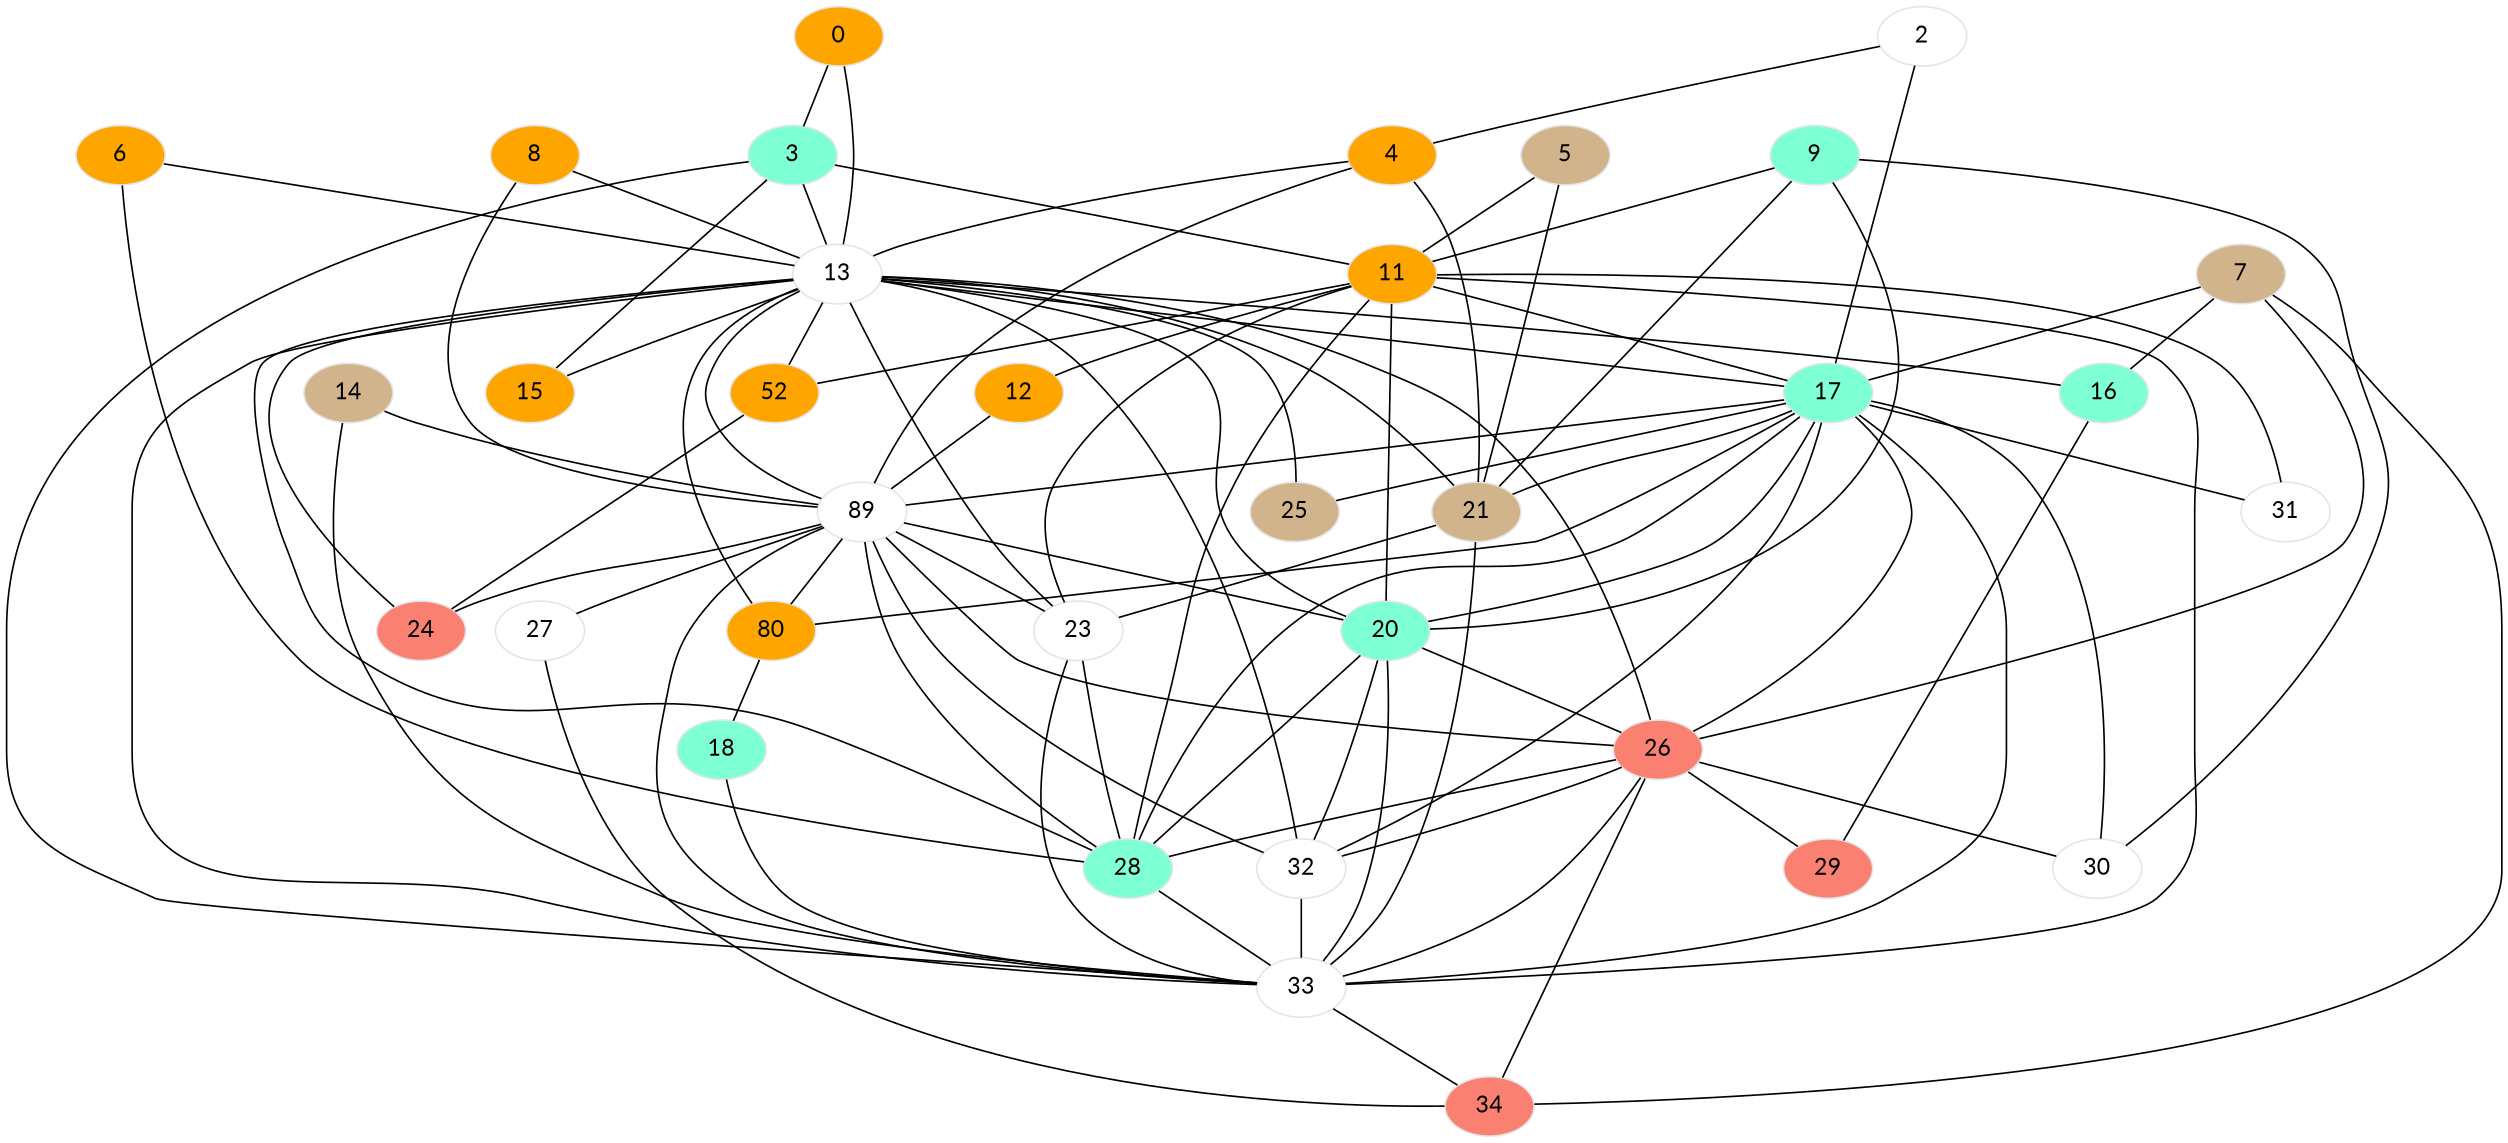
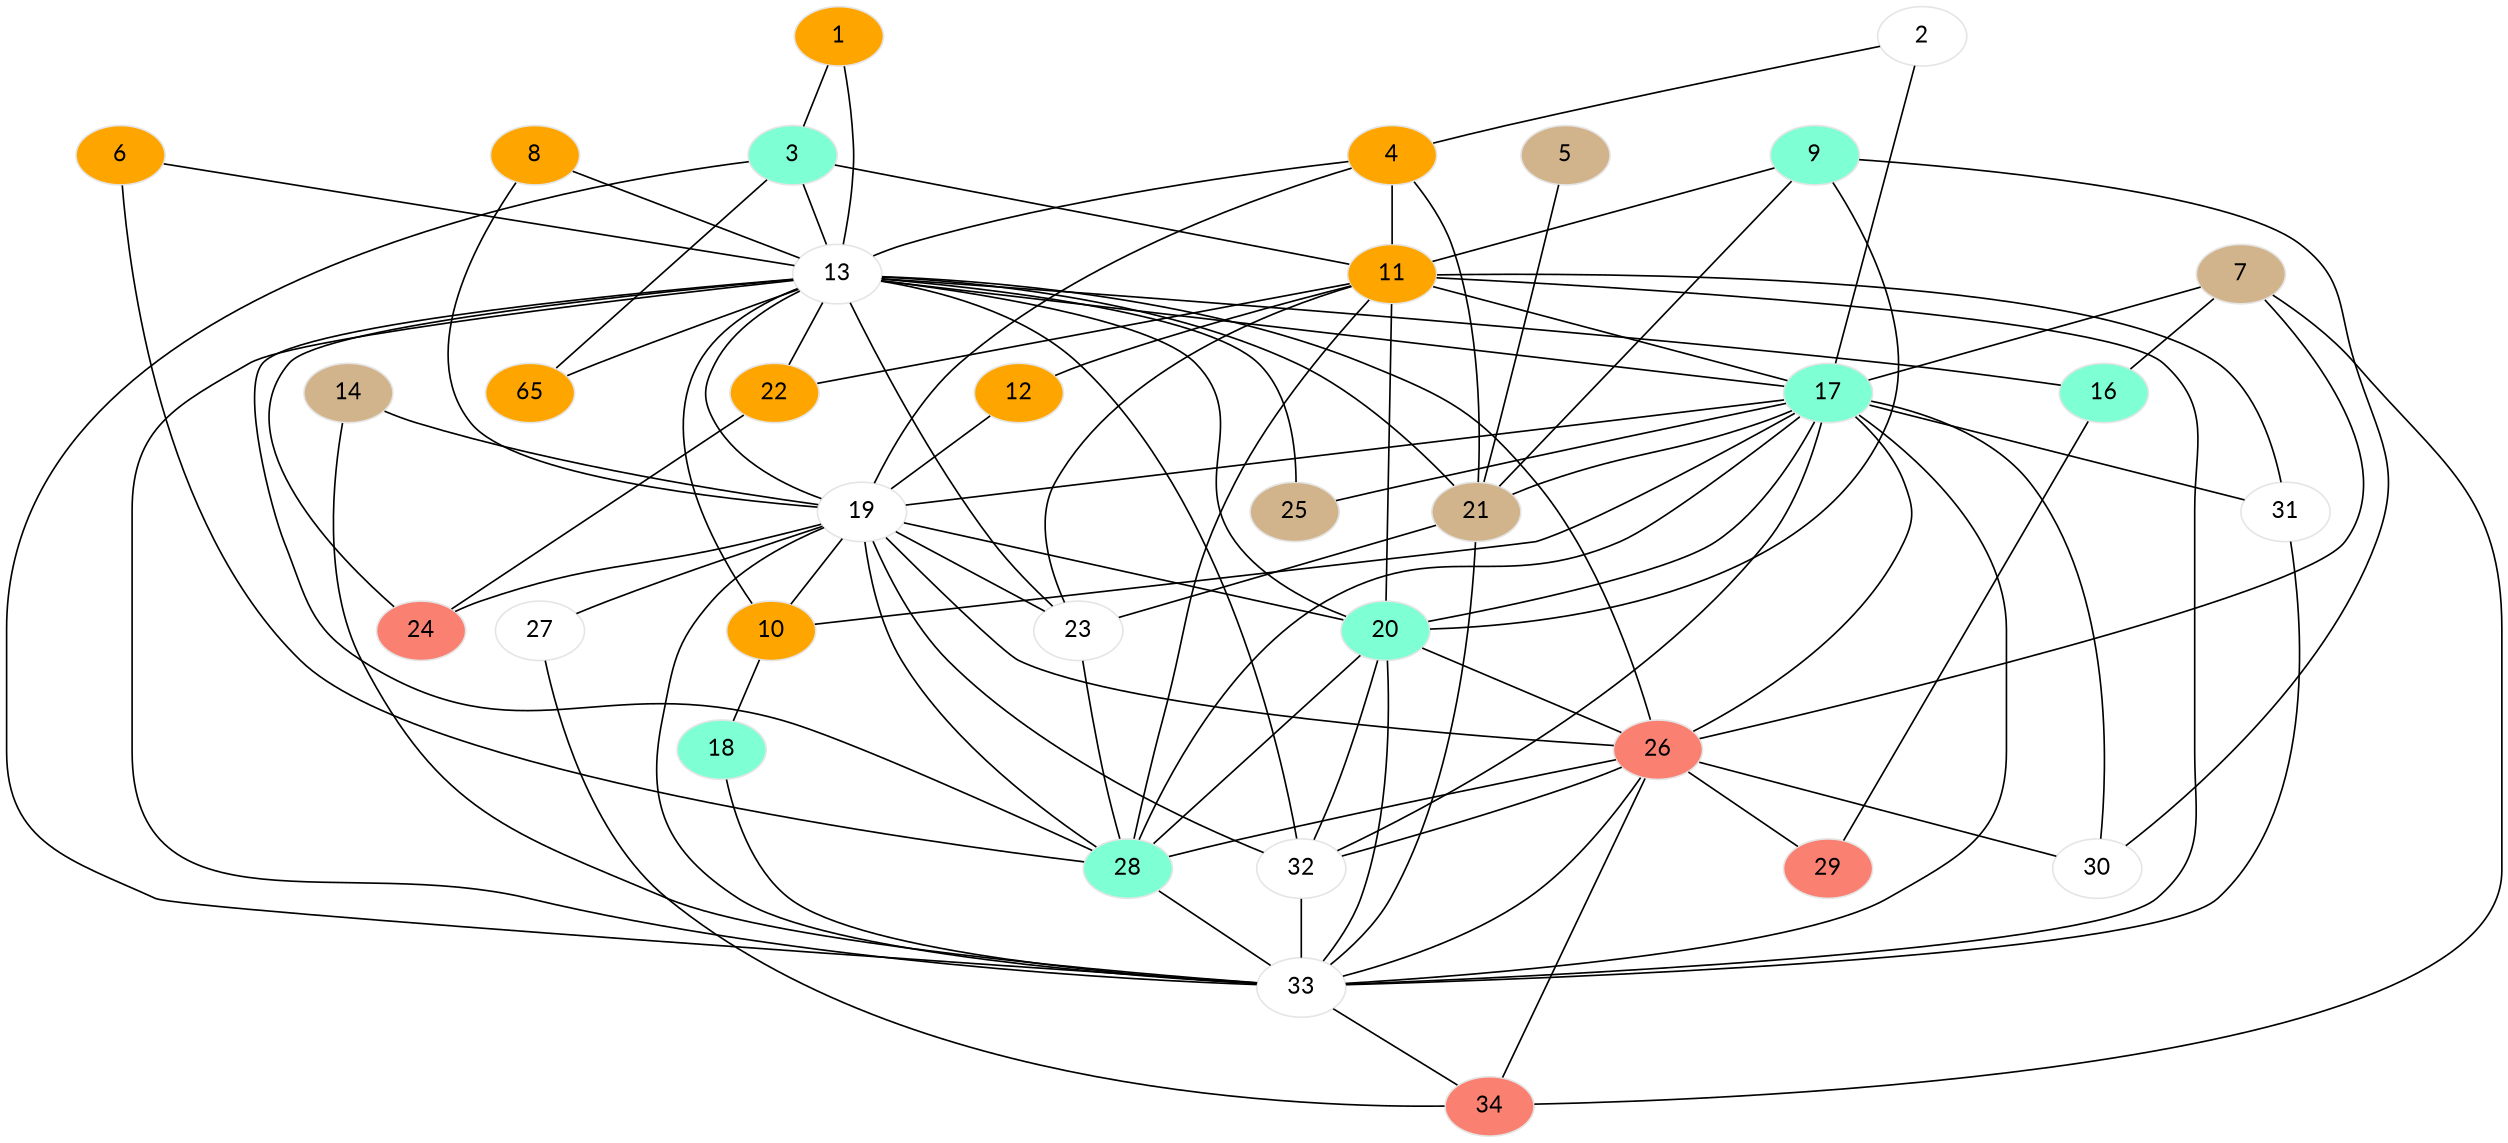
node "0": label "0" -> "1"
edge "5" -- "11": now "4" -- "11"
node "15": label "15" -> "65"
node "52": label "52" -> "22"
node "89": label "89" -> "19"
node "80": label "80" -> "10"
edge "23" -- "33": now "31" -- "33"
